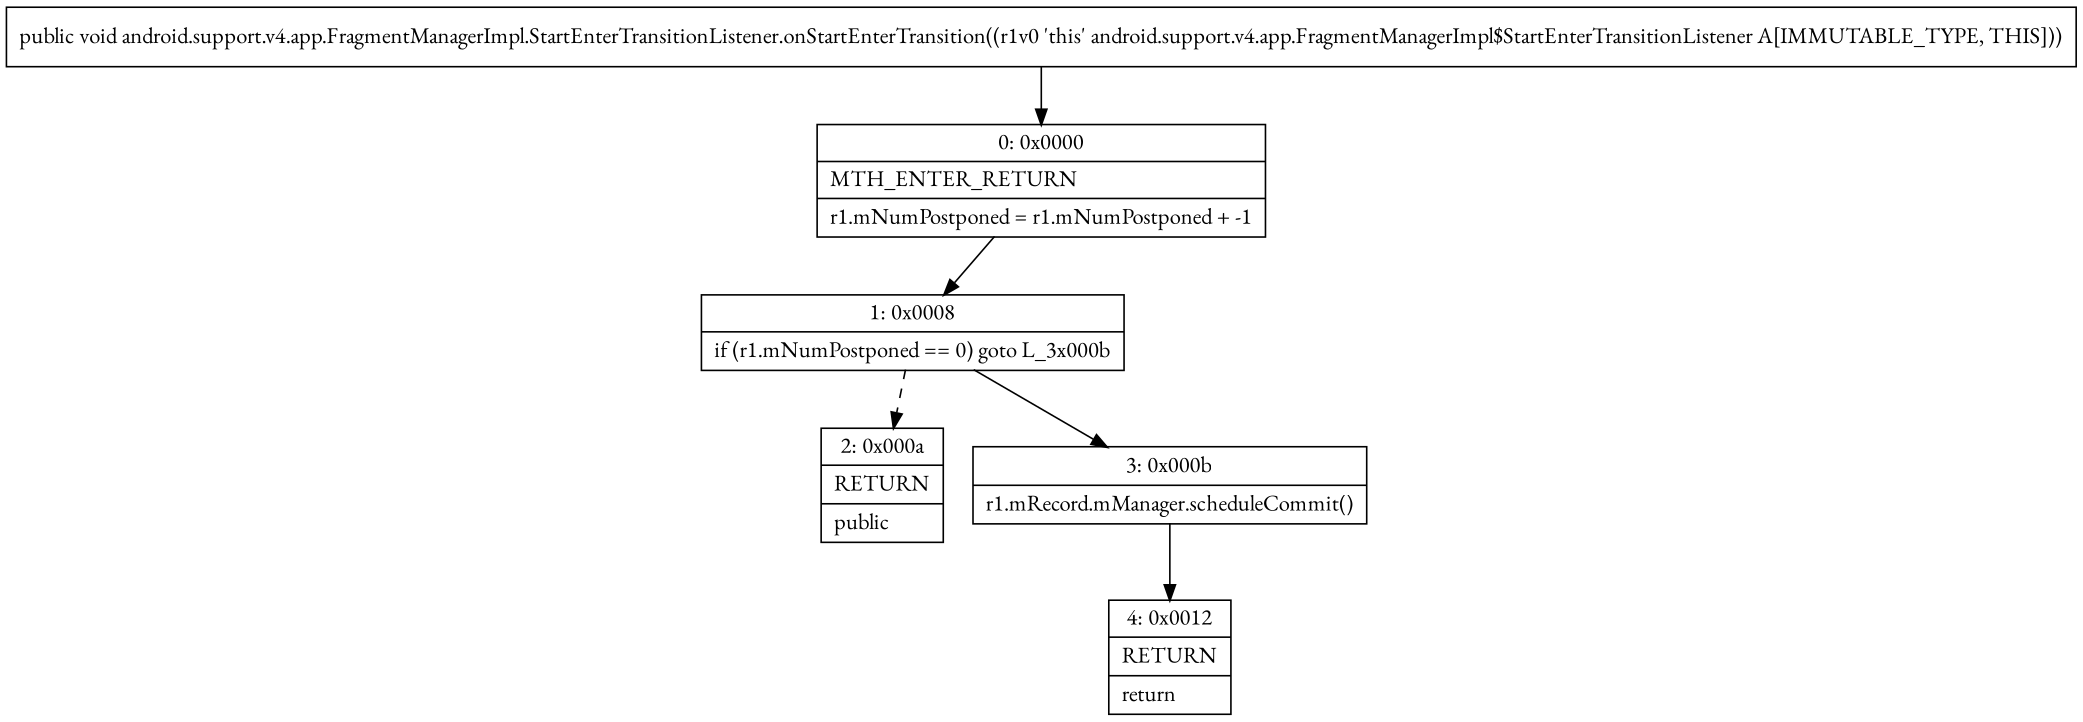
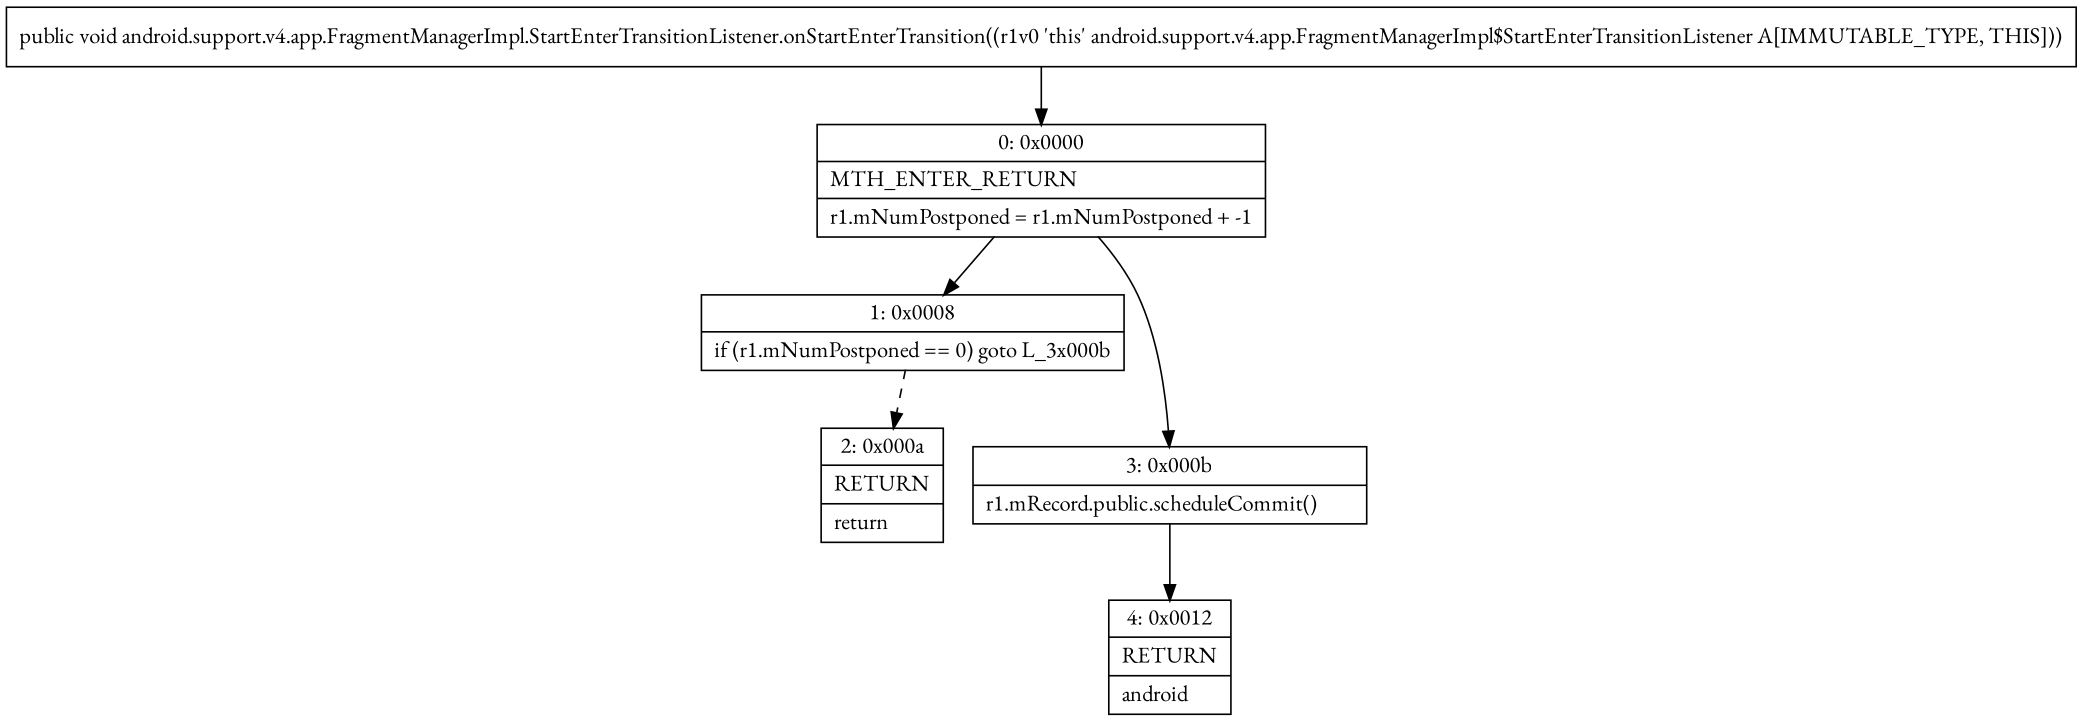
edge "1: 0x0008" -> "3: 0x000b": now "0: 0x0000" -> "3: 0x000b"
node "3: 0x000b": text "r1.mRecord.mManager.scheduleCommit()" -> "r1.mRecord.public.scheduleCommit()"
node "2: 0x000a": text "public" -> "return"
node "4: 0x0012": text "return" -> "android"
